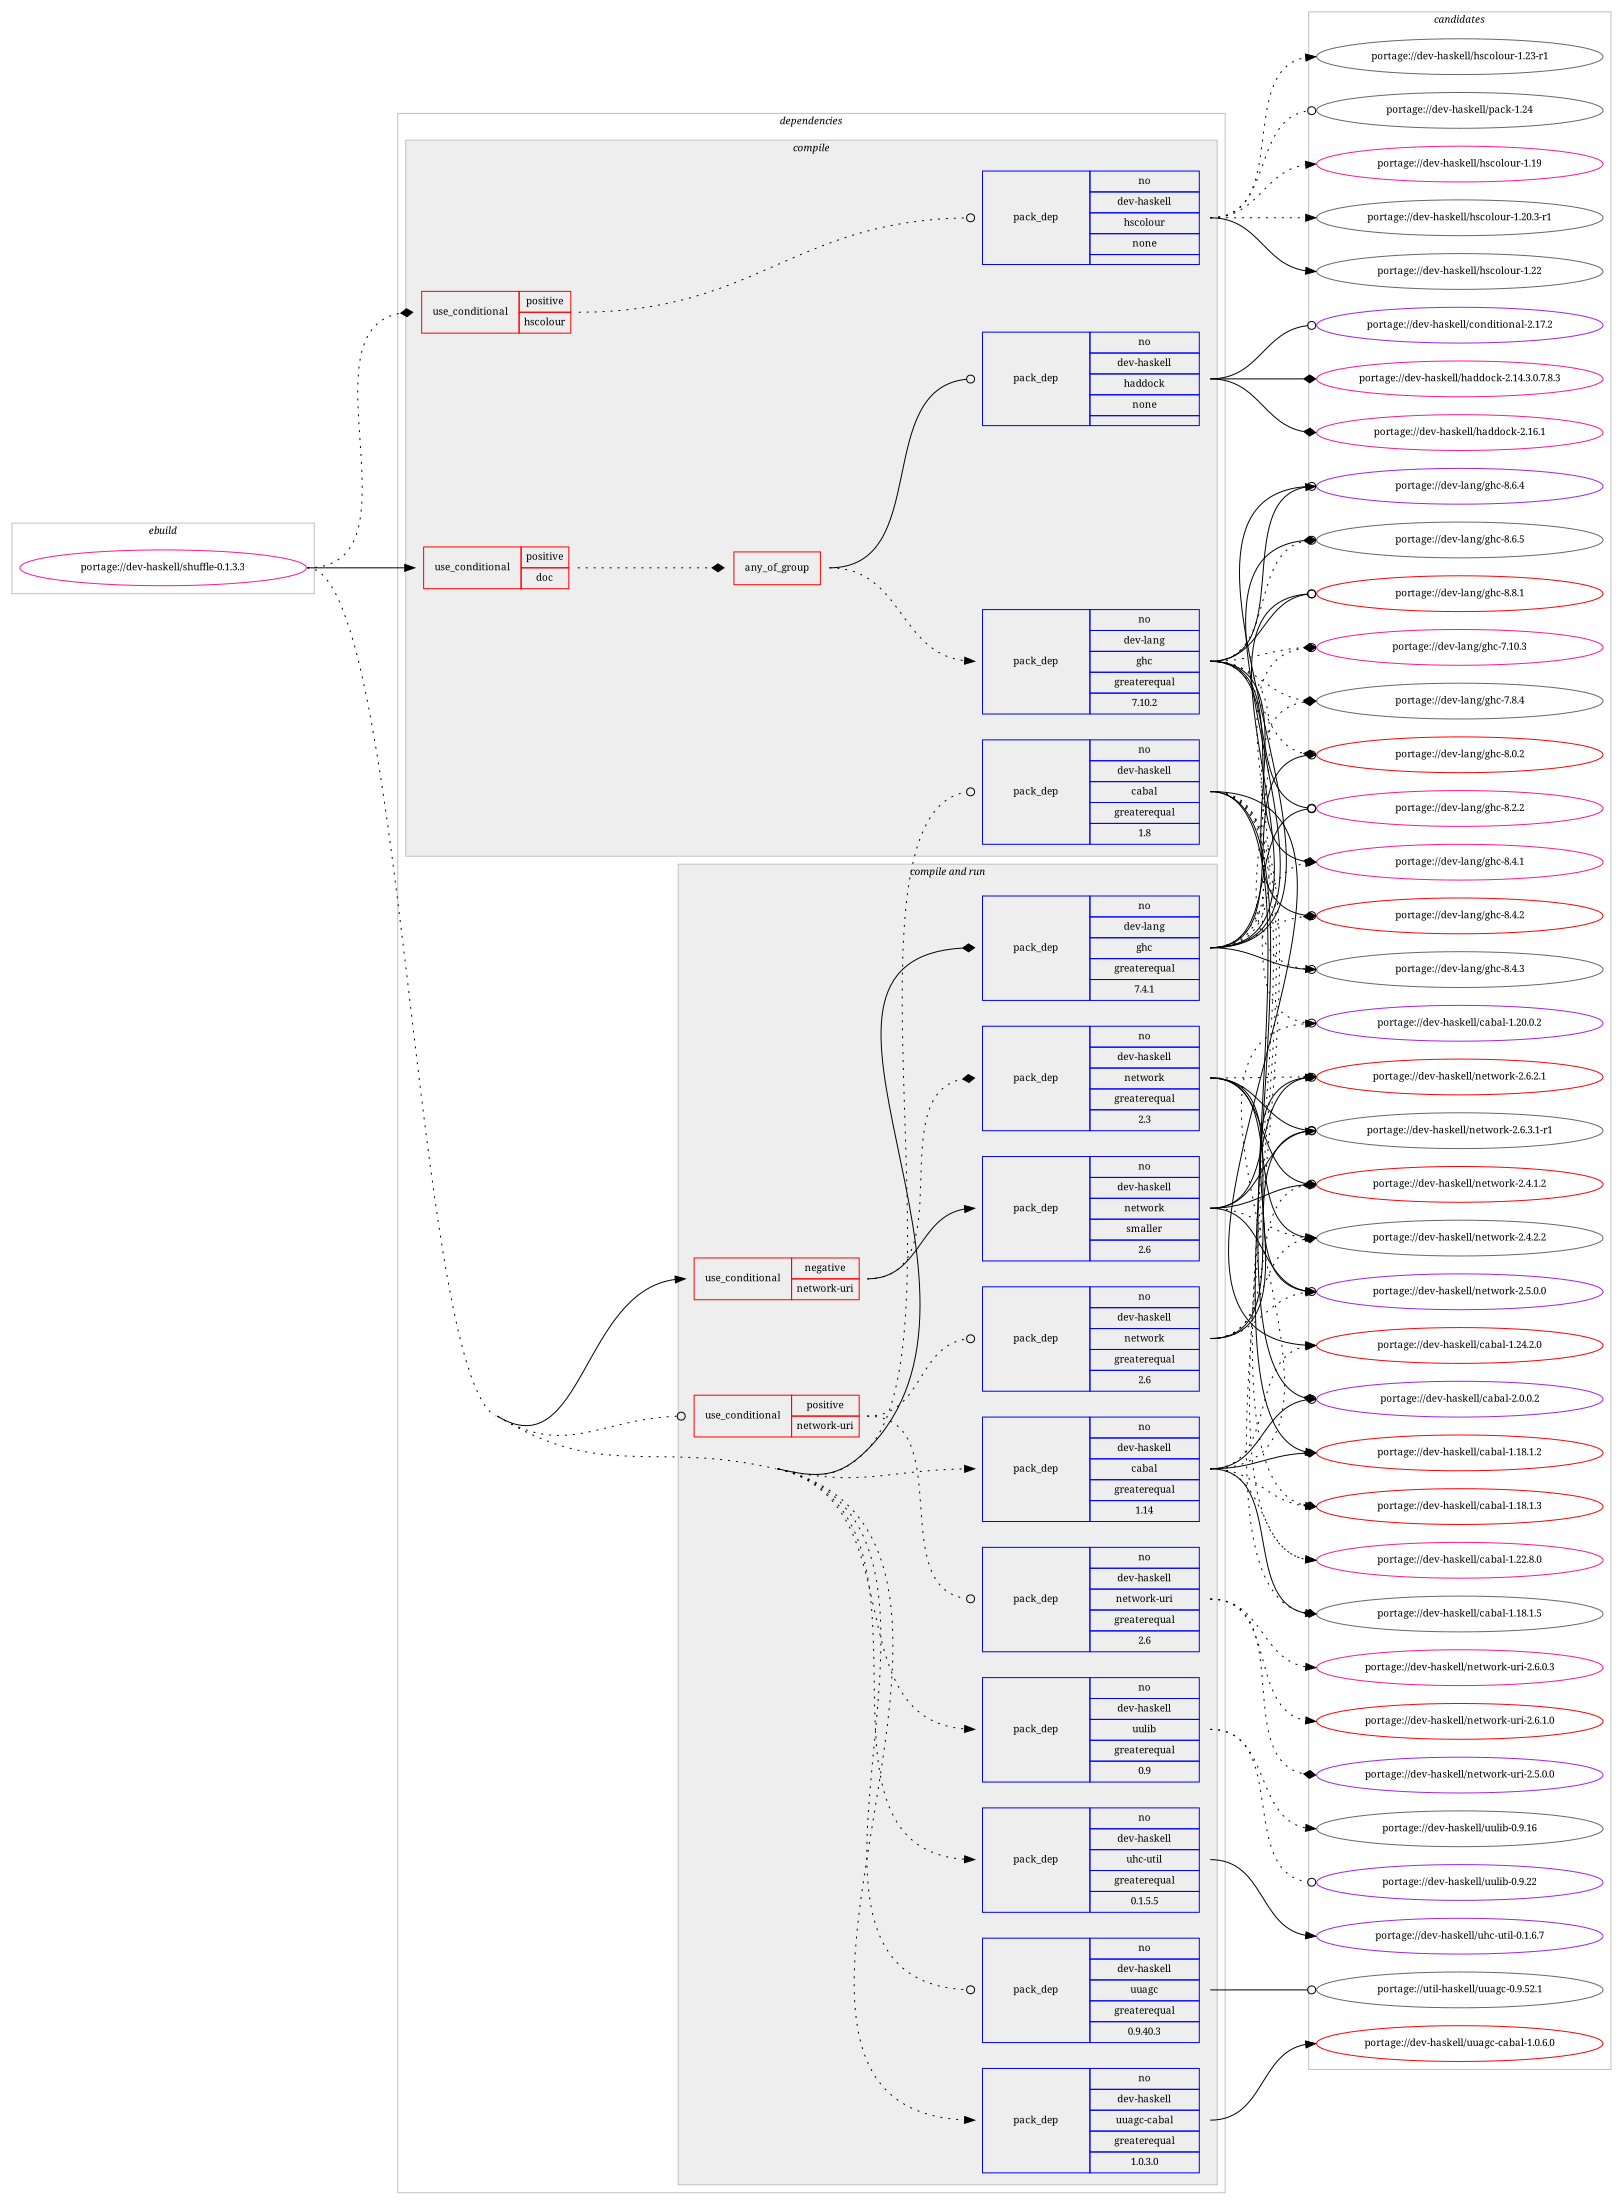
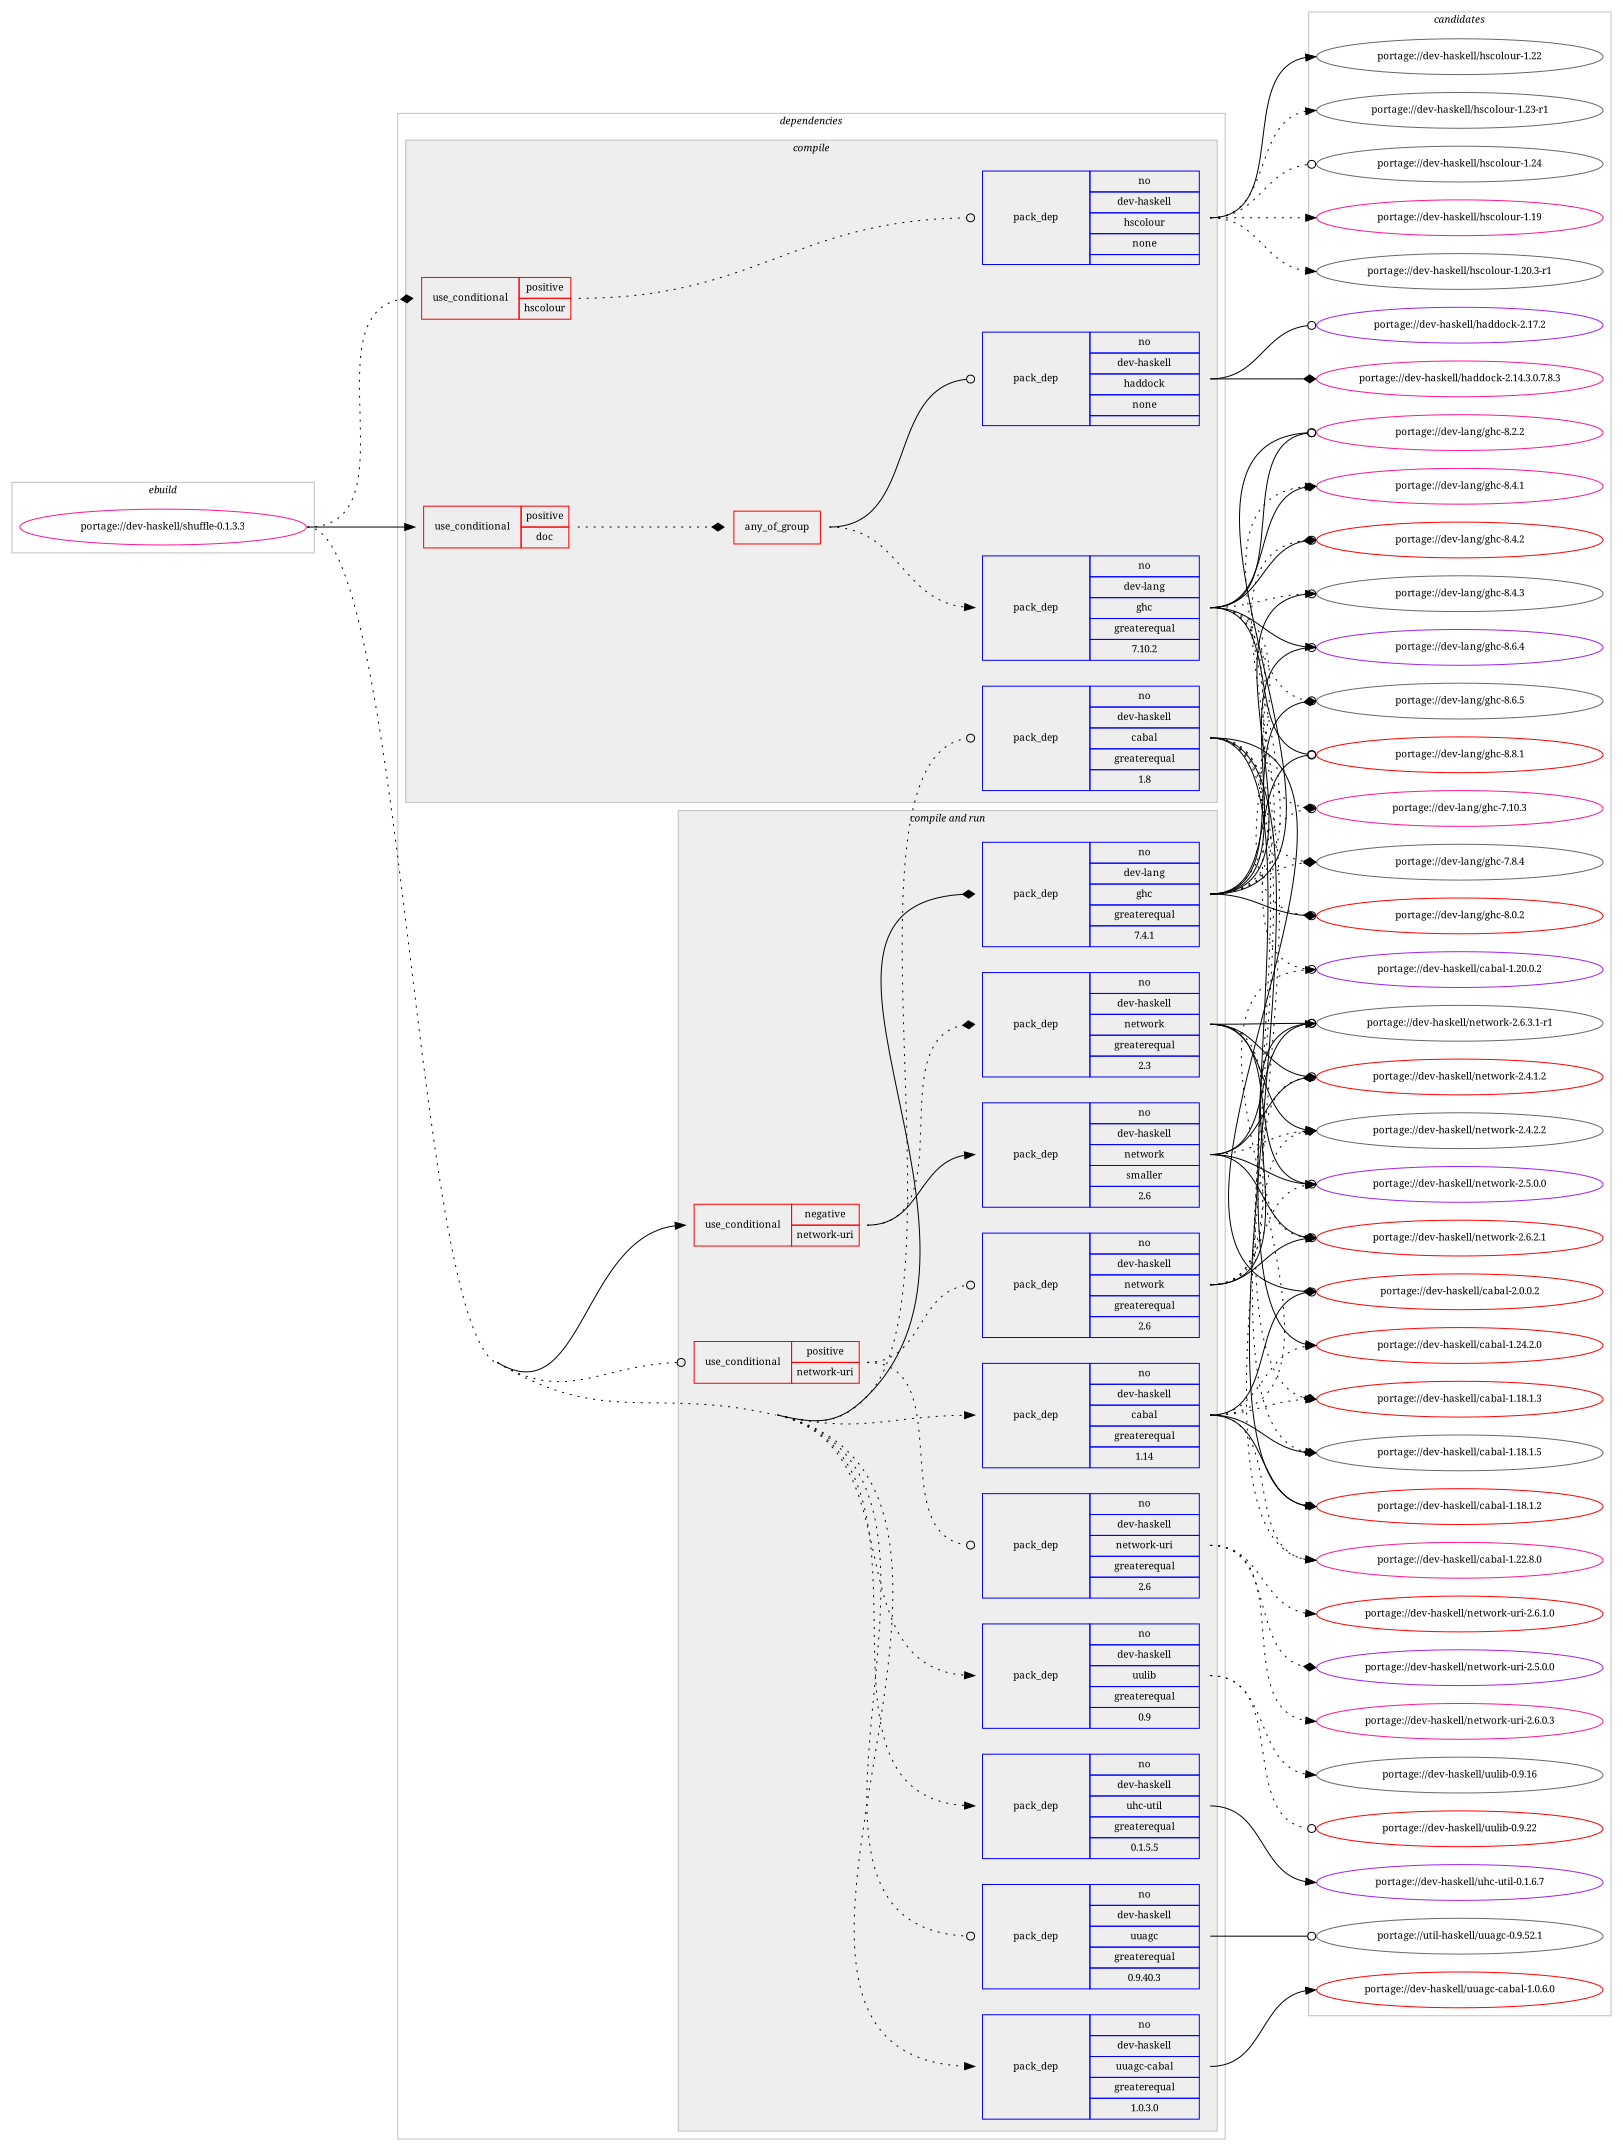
node "portage://dev-haskell/pack-1.24": label "portage://dev-haskell/pack-1.24" -> "portage://dev-haskell/hscolour-1.24"
node "portage://dev-haskell/conditional-2.17.2": label "portage://dev-haskell/conditional-2.17.2" -> "portage://dev-haskell/haddock-2.17.2"
node "portage://dev-haskell/haddock-2.16.1": removed
node "portage://dev-haskell/cabal-2.0.0.2": color purple -> red
node "portage://dev-haskell/uulib-0.9.22": color purple -> red
